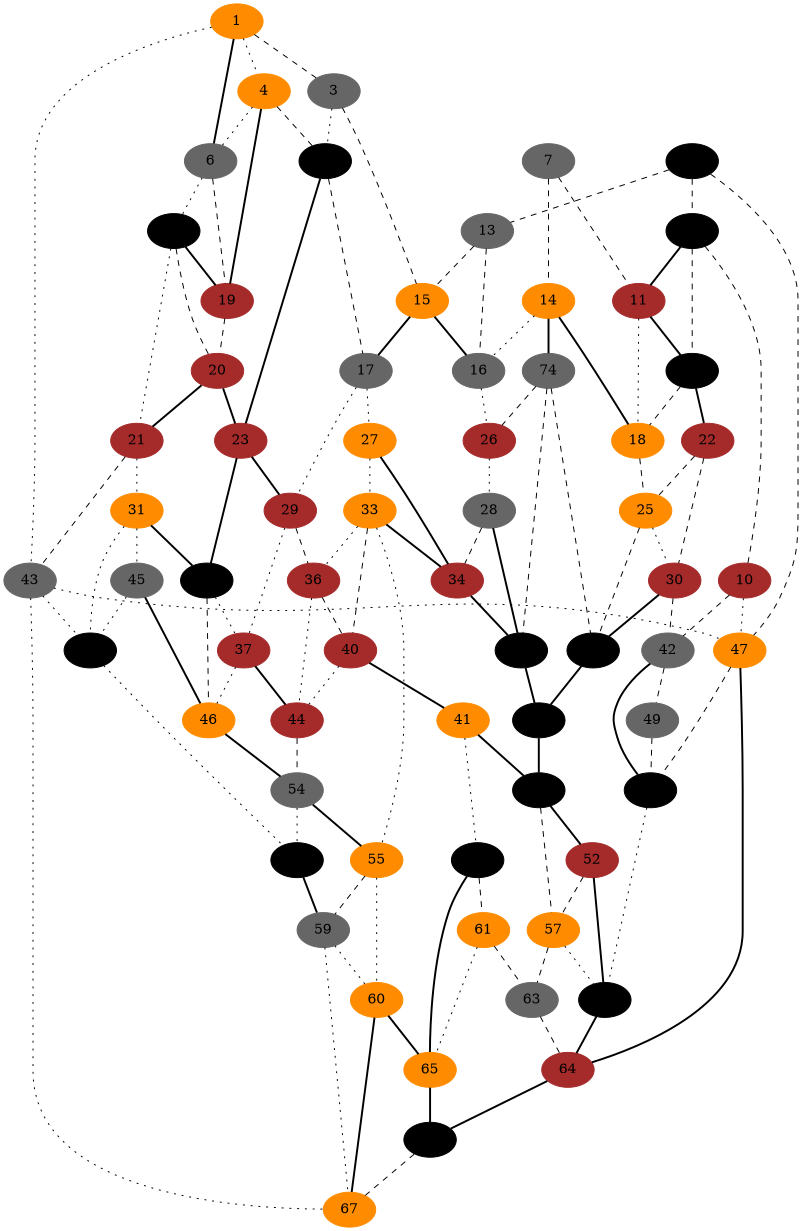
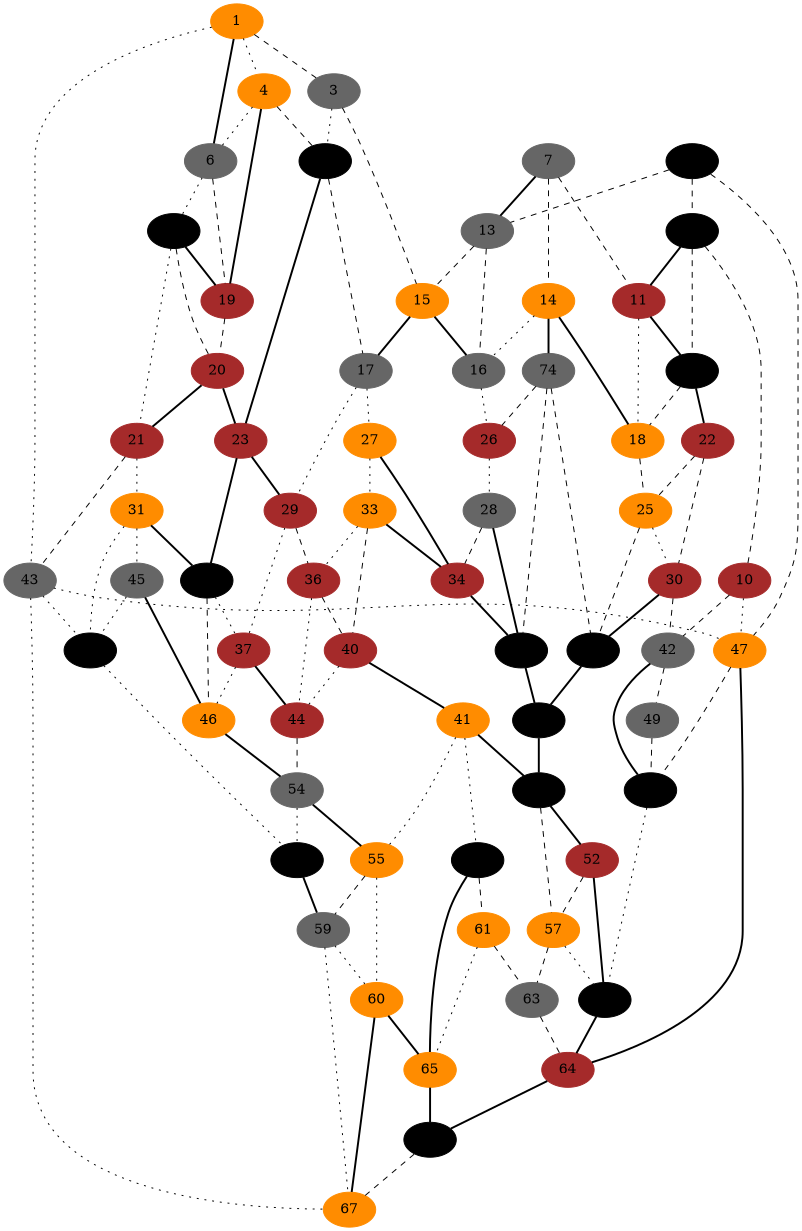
edge "7" -- "13": added
edge "33" -- "55": now "41" -- "55"
